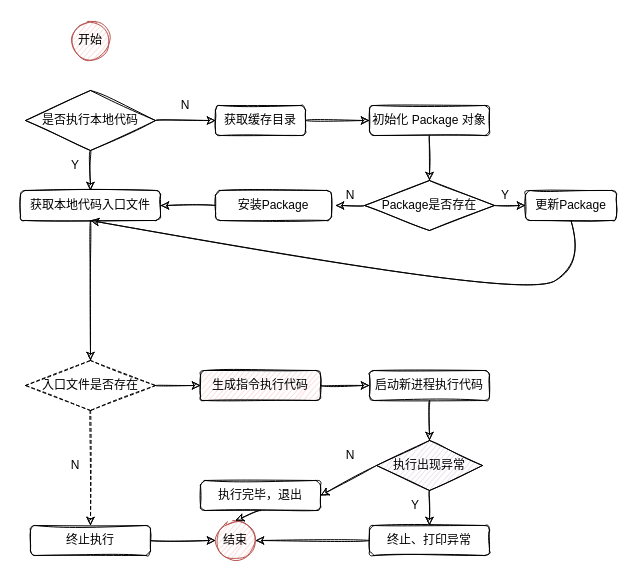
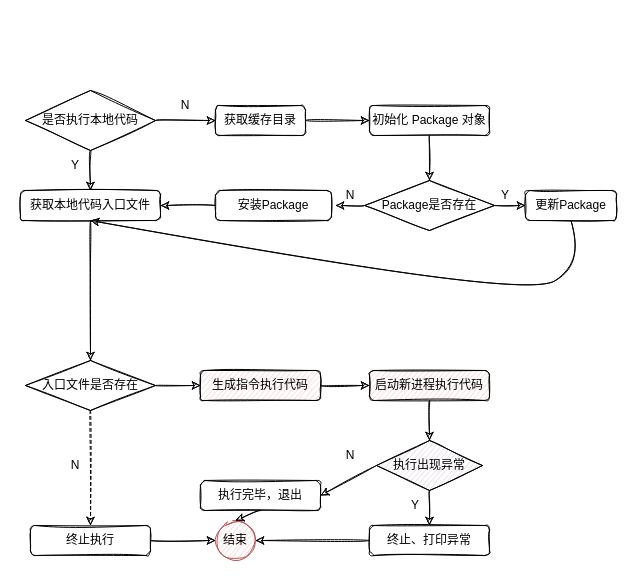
node "开始": removed
node "入口文件是否存在": style dashed -> solid
node "启动新进程执行代码": fillcolor #ffffff -> #f8cecc
